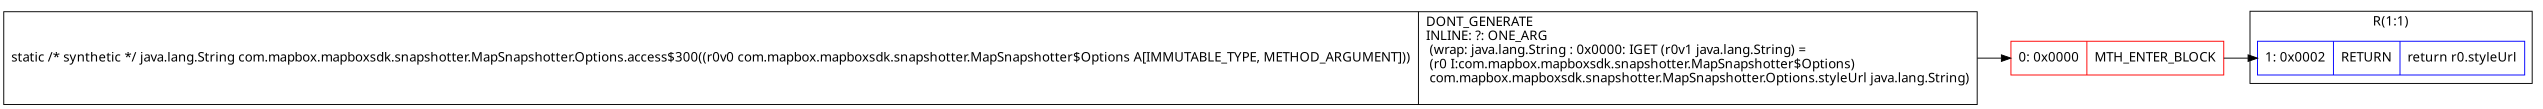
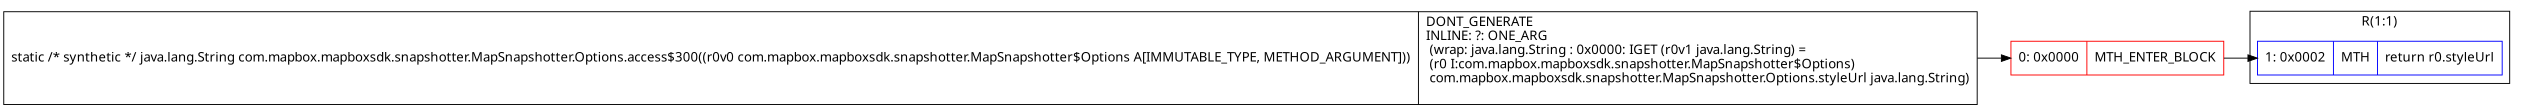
node "1: 0x0002": text "RETURN" -> "MTH"
